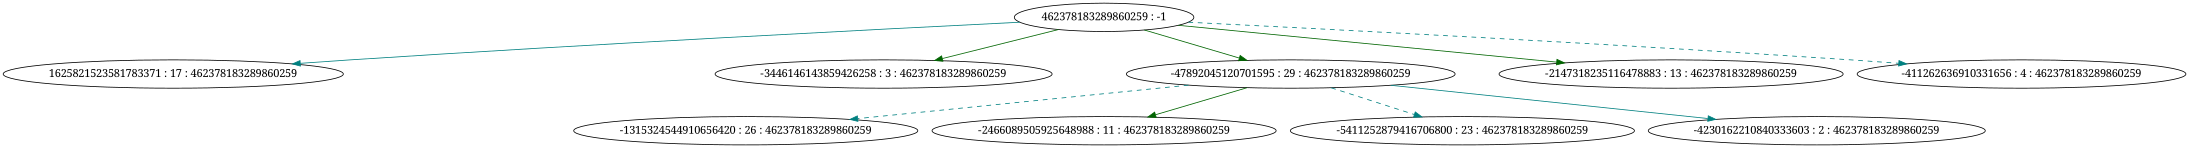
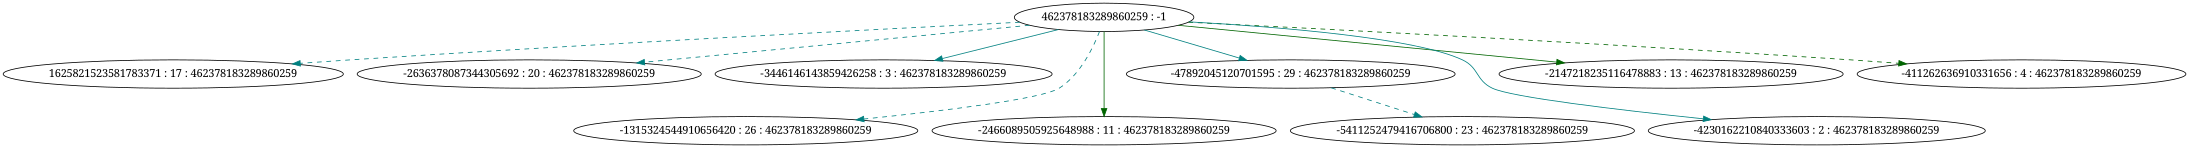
edge "462378183289860259 : -1" -> "1625821523581783371 : 17 : 462378183289860259": style solid -> dashed
edge "462378183289860259 : -1" -> "-411262636910331656 : 4 : 462378183289860259": color teal -> darkgreen
edge "462378183289860259 : -1" -> "-3446146143859426258 : 3 : 462378183289860259": color darkgreen -> teal
edge "462378183289860259 : -1" -> "-47892045120701595 : 29 : 462378183289860259": color darkgreen -> teal
node "-2636378087344305692 : 20 : 462378183289860259": added
node "-2147318235116478883 : 13 : 462378183289860259": label "-2147318235116478883 : 13 : 462378183289860259" -> "-2147218235116478883 : 13 : 462378183289860259"
edge "-47892045120701595 : 29 : 462378183289860259" -> "-2466089505925648988 : 11 : 462378183289860259": now "462378183289860259 : -1" -> "-2466089505925648988 : 11 : 462378183289860259"
edge "-47892045120701595 : 29 : 462378183289860259" -> "-1315324544910656420 : 26 : 462378183289860259": now "462378183289860259 : -1" -> "-1315324544910656420 : 26 : 462378183289860259"
edge "-47892045120701595 : 29 : 462378183289860259" -> "-4230162210840333603 : 2 : 462378183289860259": now "462378183289860259 : -1" -> "-4230162210840333603 : 2 : 462378183289860259"
node "-5411252879416706800 : 23 : 462378183289860259": label "-5411252879416706800 : 23 : 462378183289860259" -> "-5411252479416706800 : 23 : 462378183289860259"
